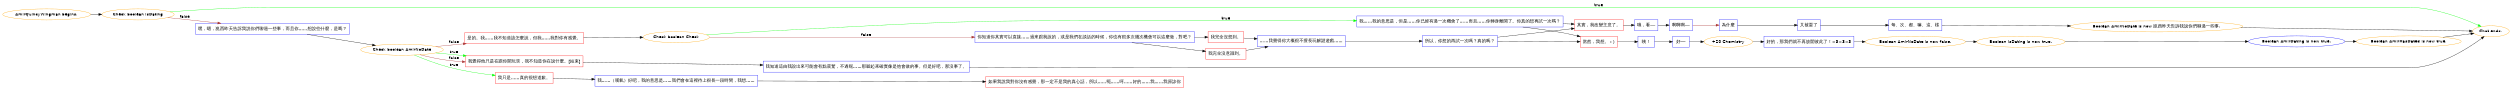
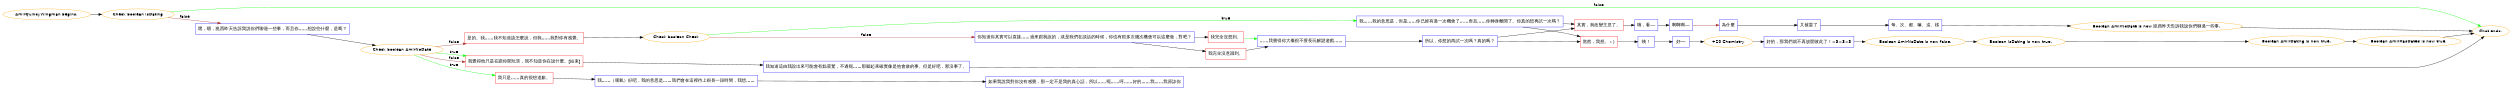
edge "Check boolean IsDating" -> "Chat ends.": label "true" -> "false"
edge "我完全沒想到。" -> "……我覺得你大概很不擅長玩解謎遊戲……": color black -> green
node "Boolean AmirDating is now true.": color blue -> orange
node "如果我說我對你沒有感覺，那一定不是我的真心話，所以……呃……呵……好的……我……我原諒你": color red -> blue
